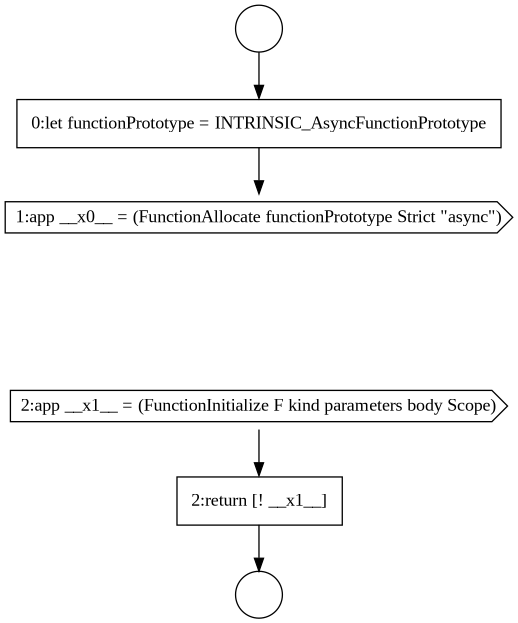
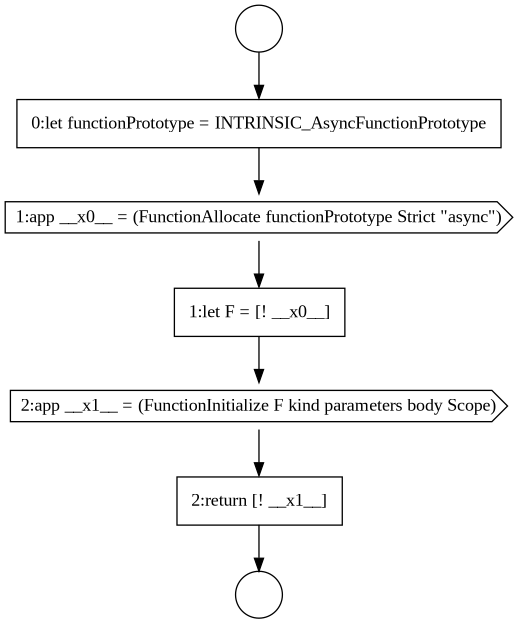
node "1:let F = [! __x0__]": added
